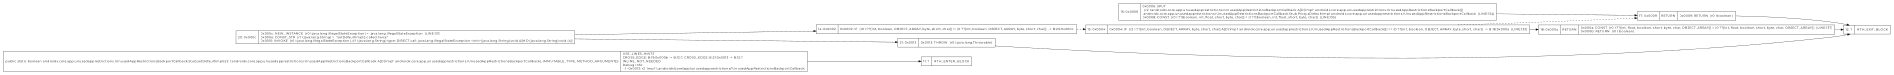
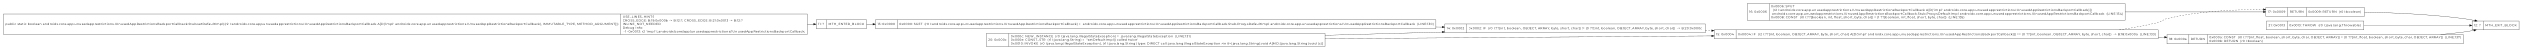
node "13: 0x0000": added
edge "20: 0x000c" -> "21: 0x0013": now "20: 0x000c" -> "15: 0x0004"
